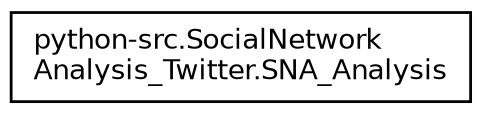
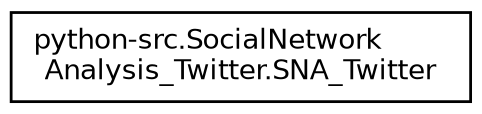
node "python-src.SocialNetwork Analysis_Twitter.SNA_Analysis": label "python-src.SocialNetwork Analysis_Twitter.SNA_Analysis" -> "python-src.SocialNetwork Analysis_Twitter.SNA_Twitter"
